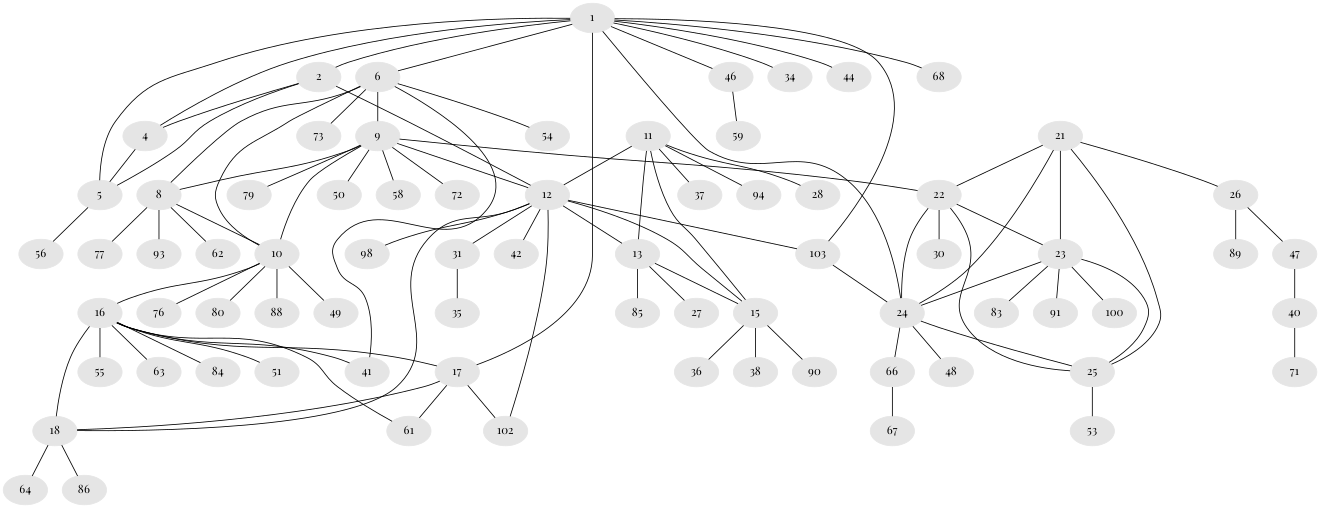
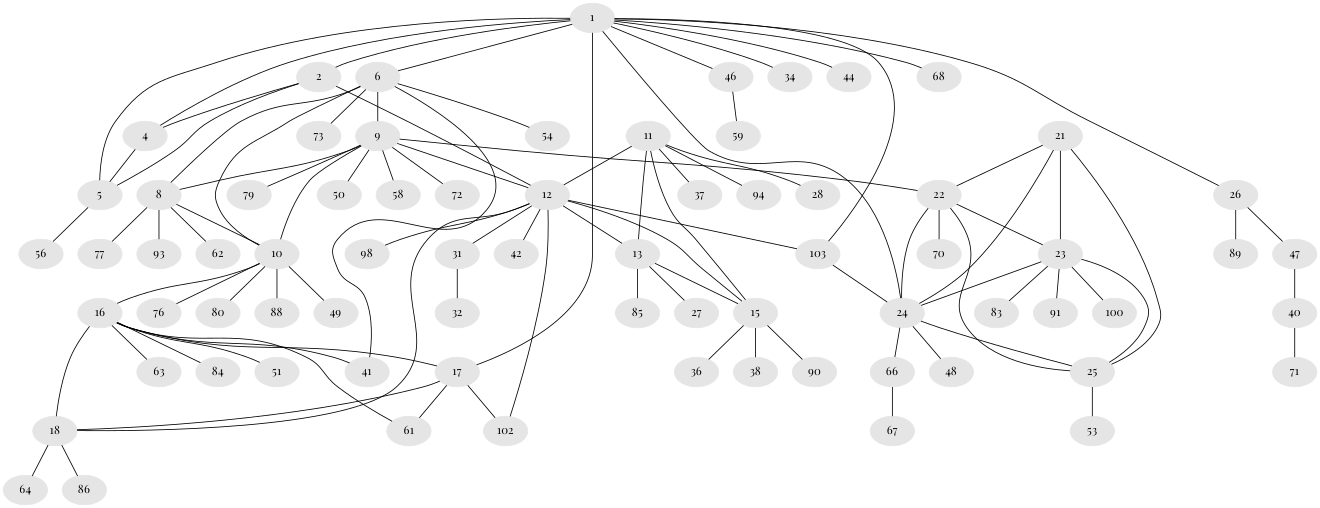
edge "21" -- "26": now "1" -- "26"
node "30": label "30" -> "70"
node "35": label "35" -> "32"
node "55": removed
